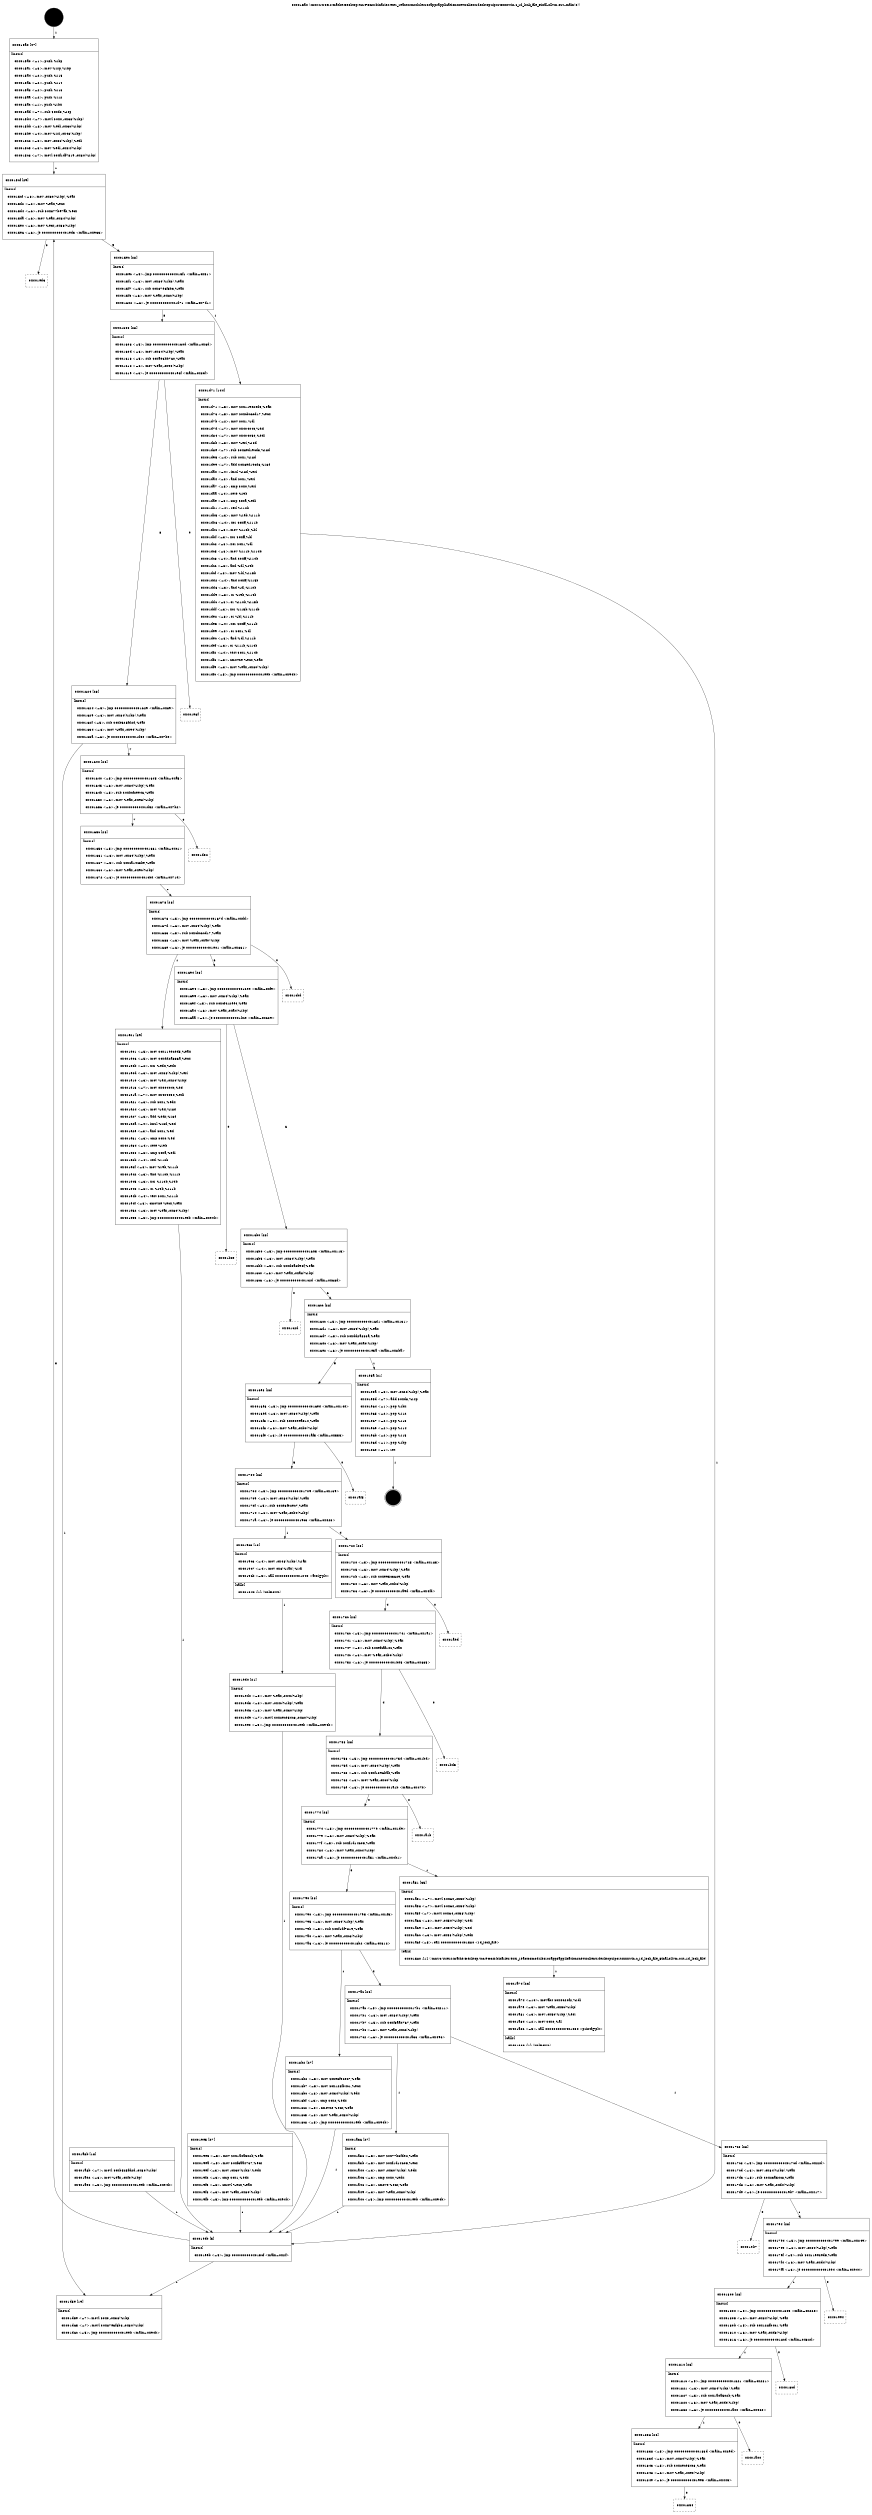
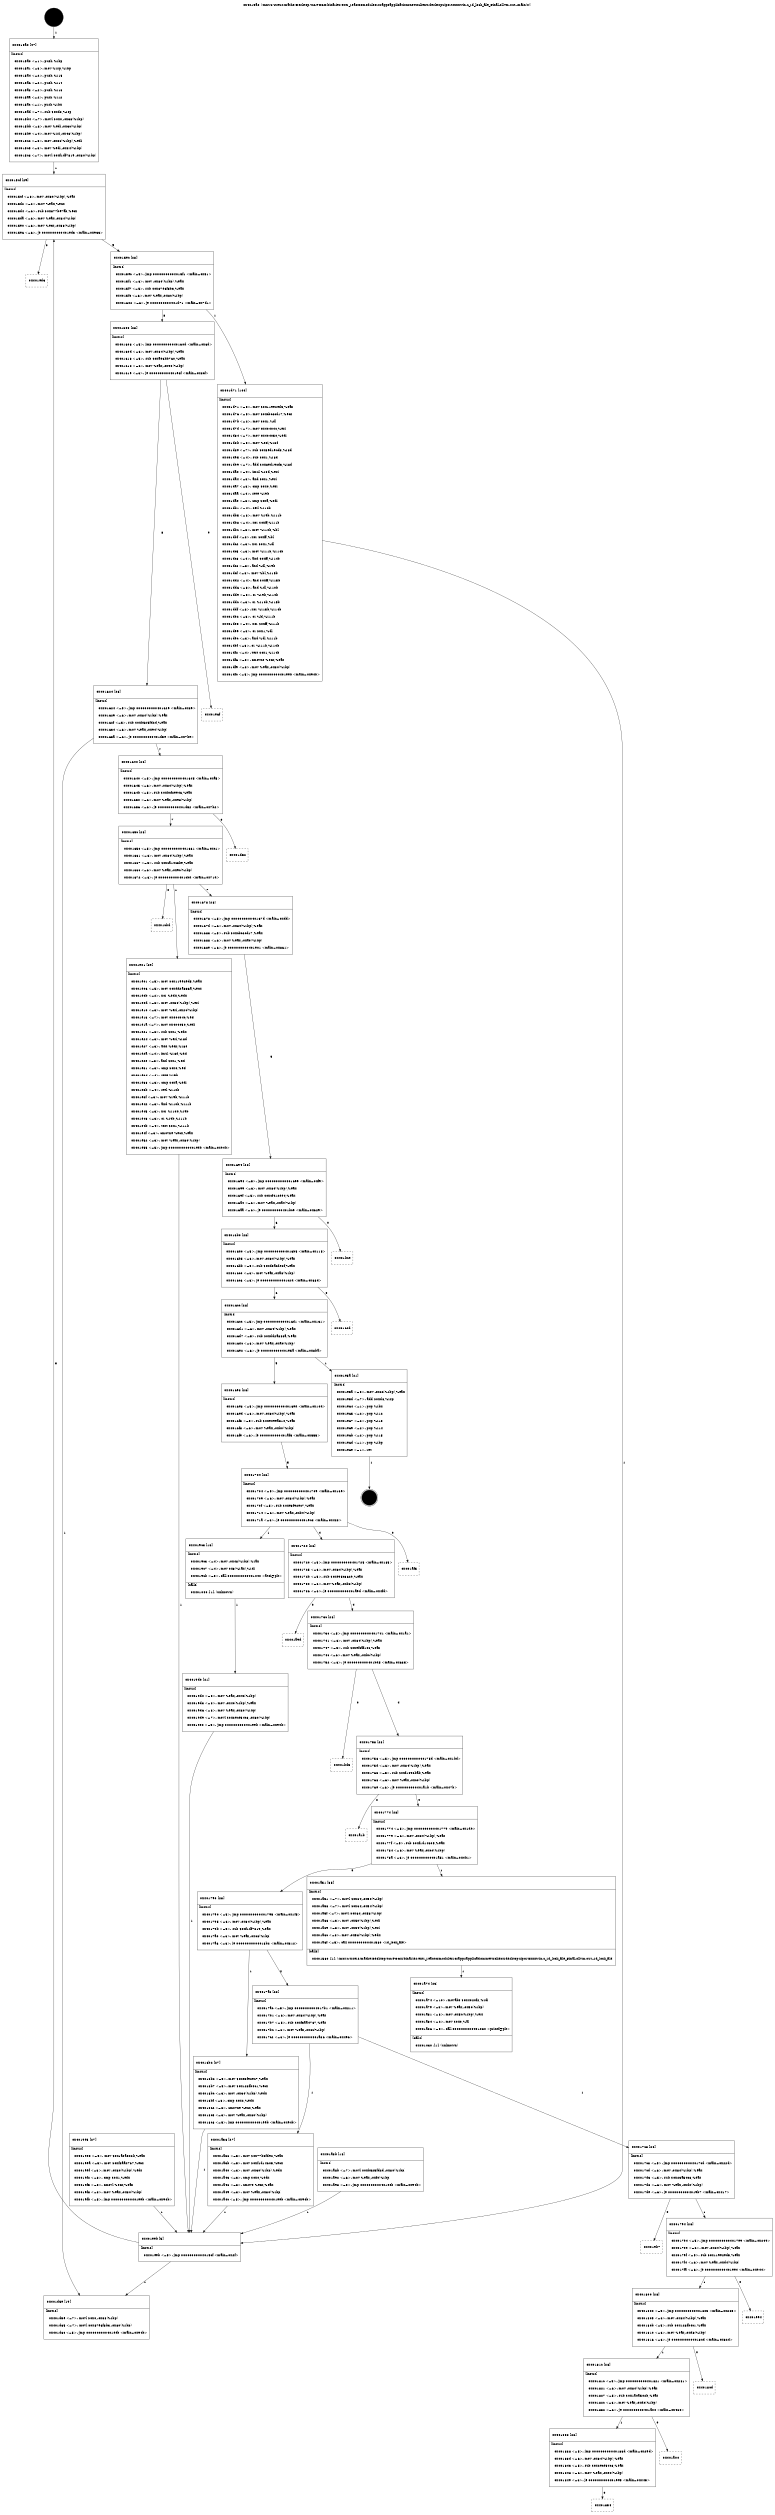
edge "0x401678 [28]" -> "0x401cbd": now "0x40165c [28]" -> "0x401cbd"
edge "0x401678 [28]" -> "0x401e01 [89]": now "0x40165c [28]" -> "0x401e01 [89]"
edge "0x4016e8 [28]" -> "0x401af5": now "0x401704 [28]" -> "0x401af5"
